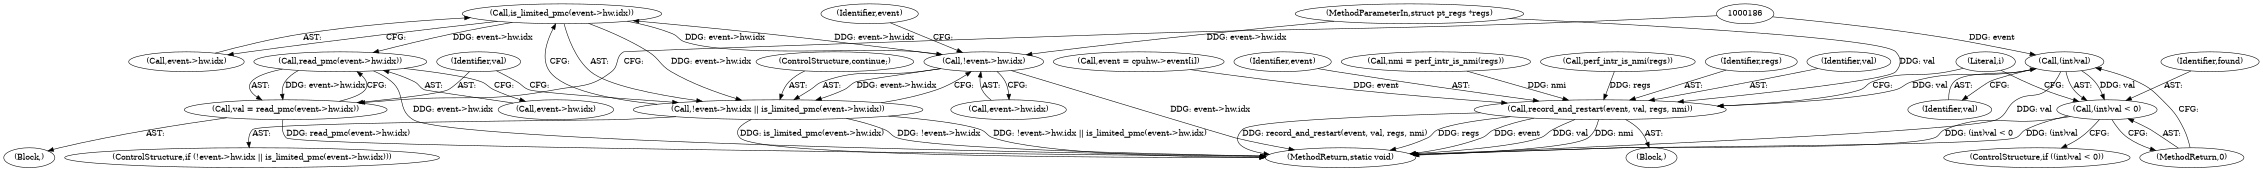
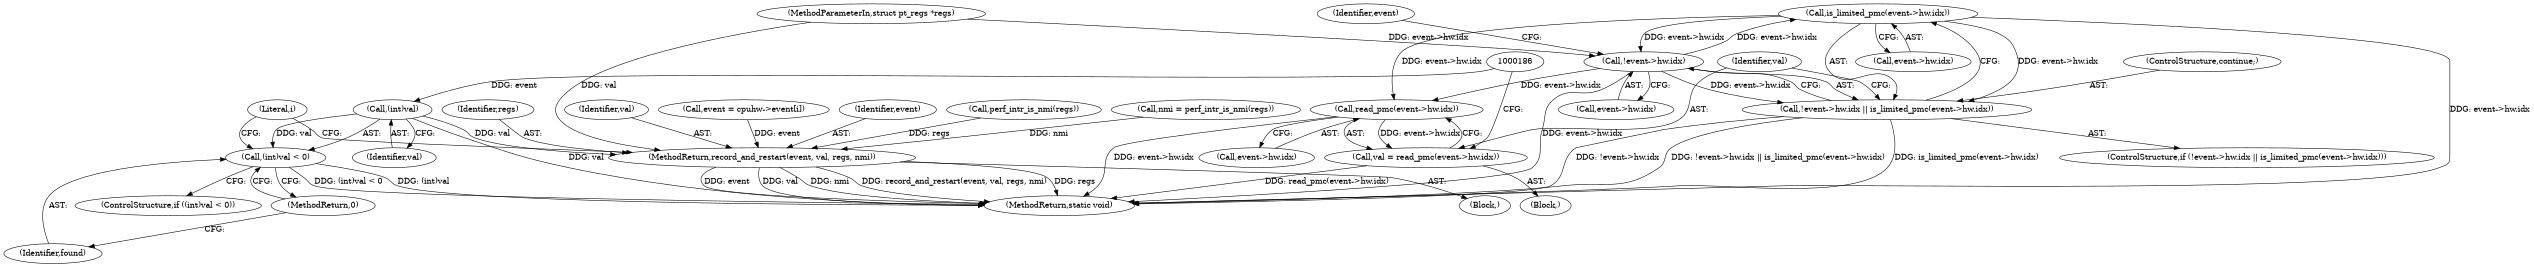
edge "(Call,!event->hw.idx)" -> "(Call,read_pmc(event->hw.idx))": added, label "DDG: event->hw.idx"
edge "(MethodReturn,0)" -> "(Call,(int)val)": now "(MethodReturn,0)" -> "(Identifier,found)"
node "(Call,record_and_restart(event, val, regs, nmi))": label "(Call,record_and_restart(event, val, regs, nmi))" -> "(MethodReturn,record_and_restart(event, val, regs, nmi))"
edge "(MethodReturn,0)" -> "(Call,(int)val < 0)": label "AST: " -> "CFG: "
edge "(Call,is_limited_pmc(event->hw.idx))" -> "(MethodReturn,static void)": added, label "DDG: event->hw.idx"
